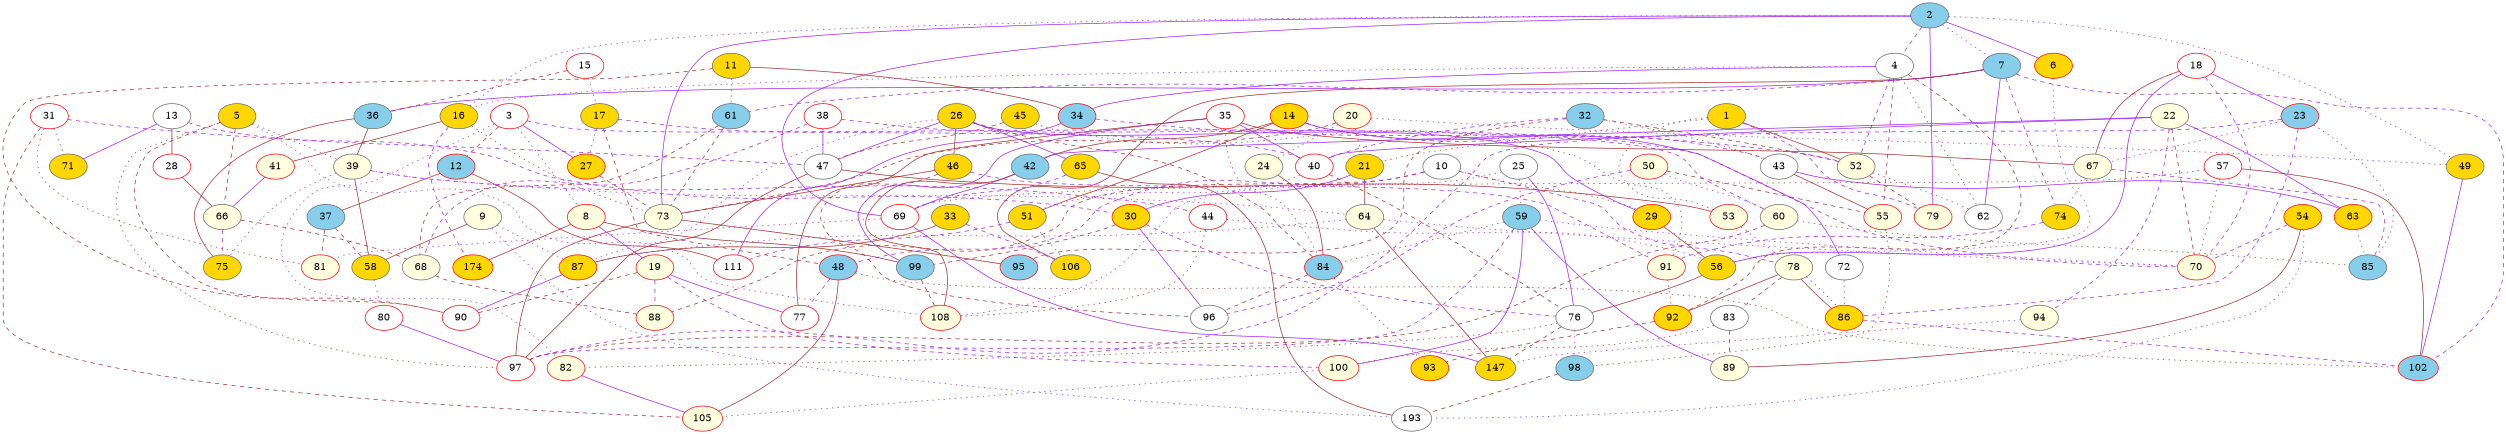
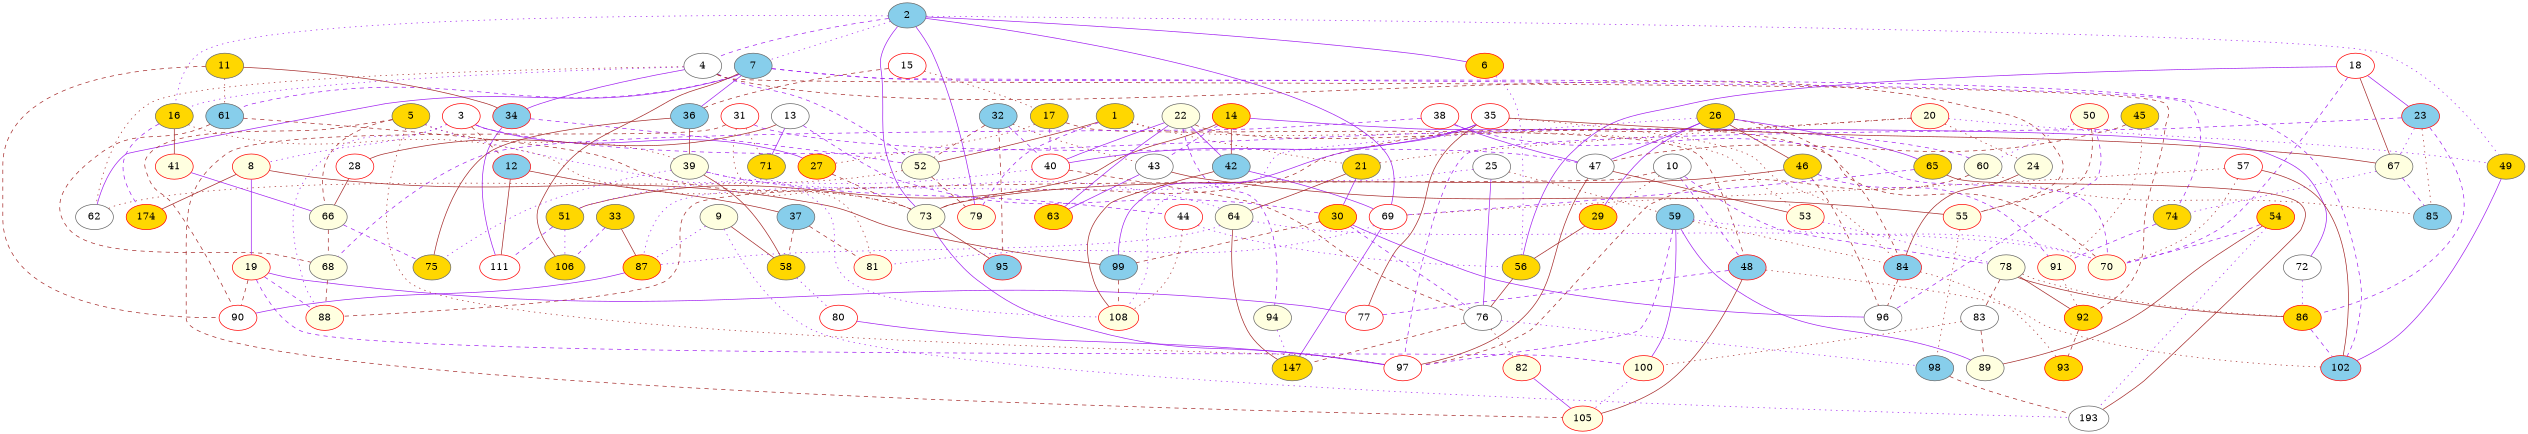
edge "63" -- "85": removed
edge "73" -- "97": color brown -> purple
edge "3" -- "82": now "3" -- "88"
